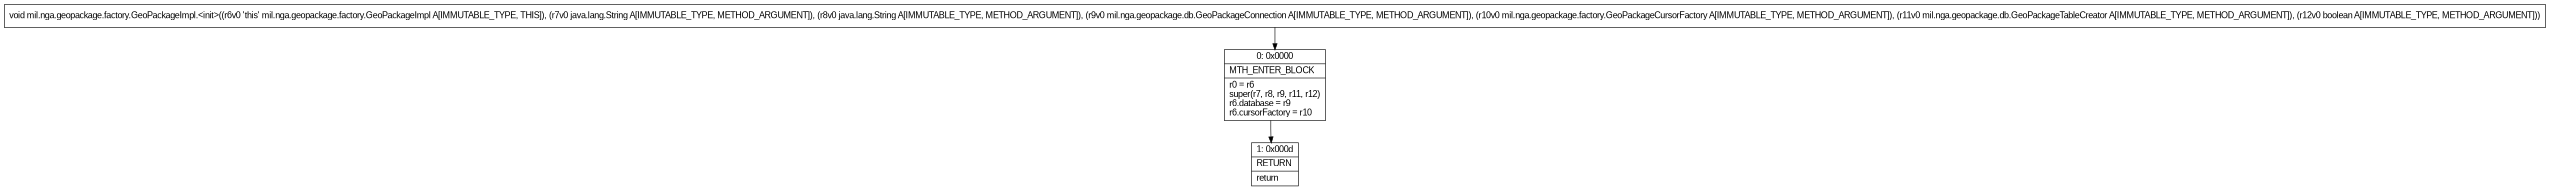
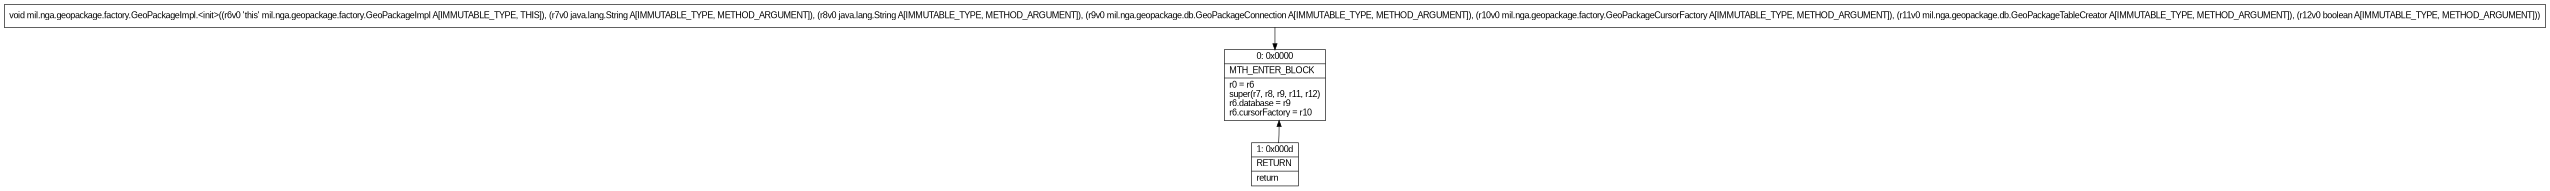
edge "0: 0x0000" -> "1: 0x000d": reversed
